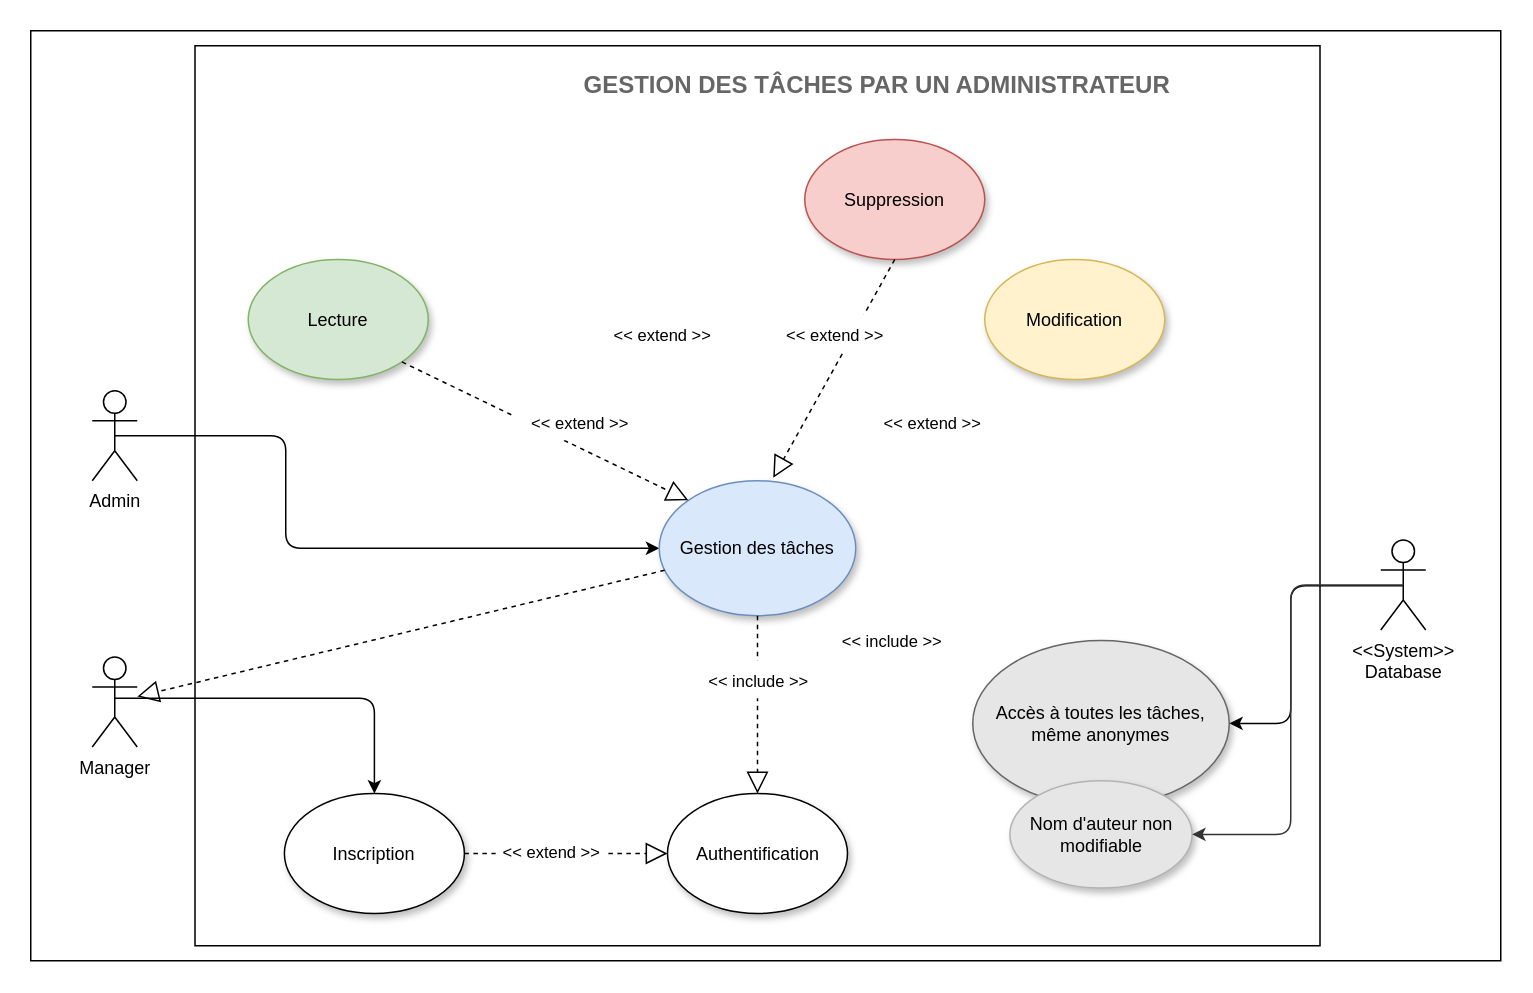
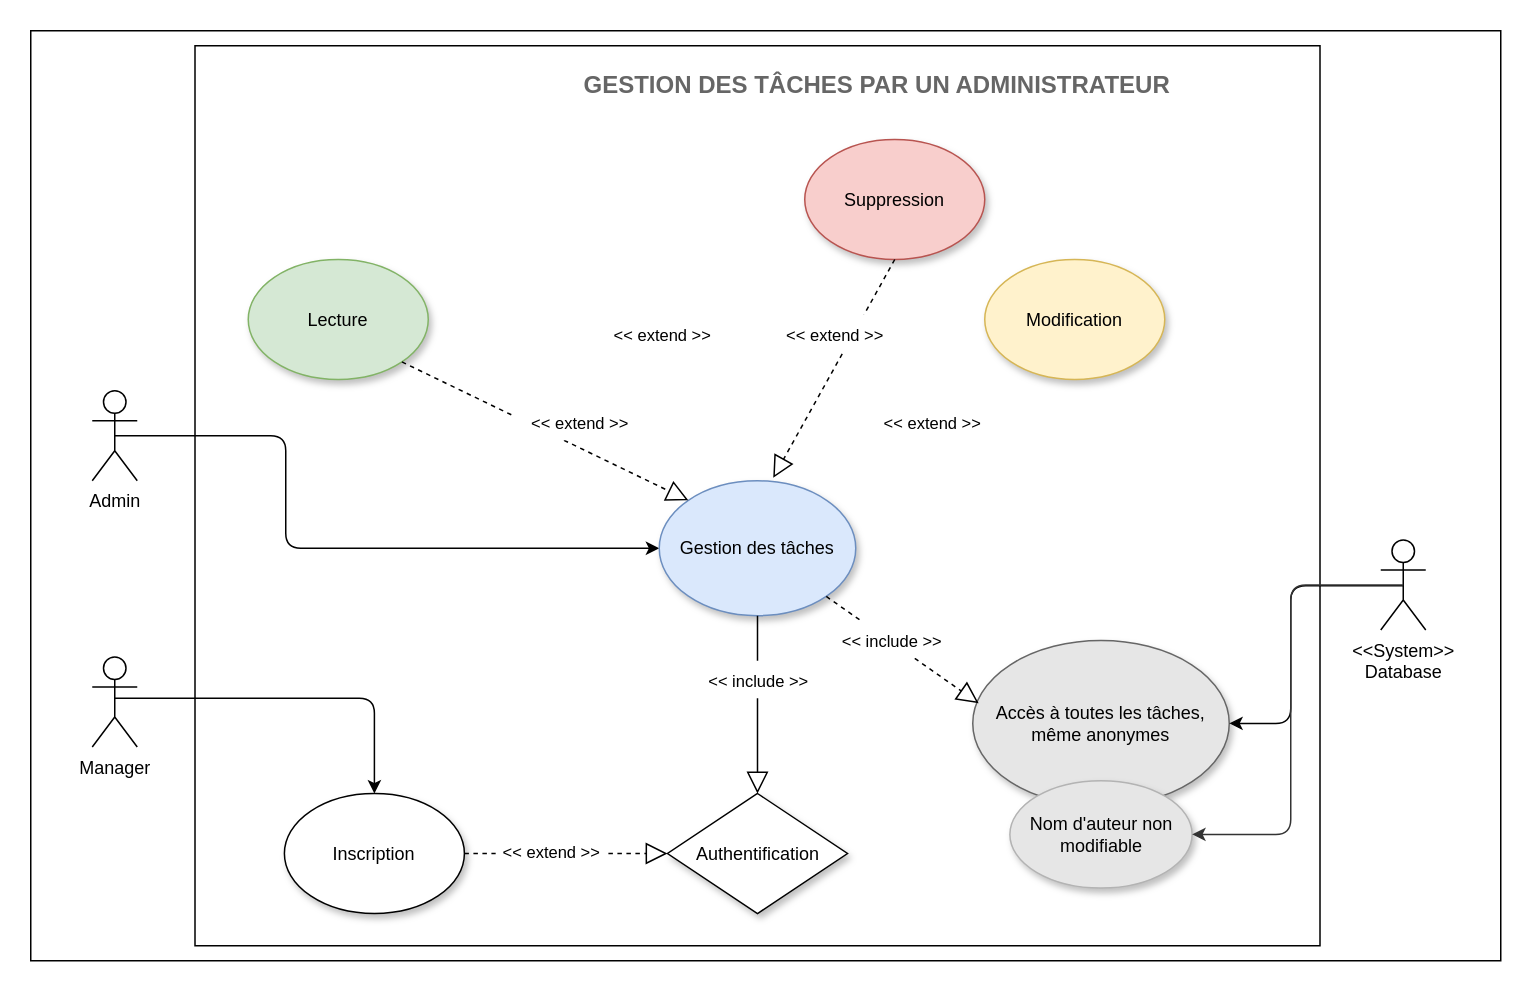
edge "Gestion des tâches" -> "Manager": now "Gestion des tâches" -> "Accès à toutes les tâches, même anonymes"
edge "Gestion des tâches" -> "Authentification": style dashed -> solid
node "Authentification": shape ellipse -> diamond
